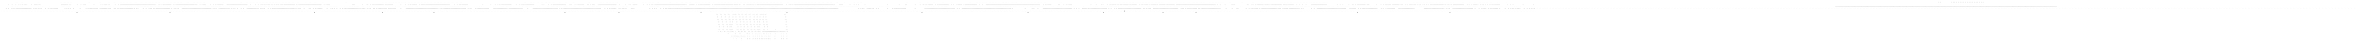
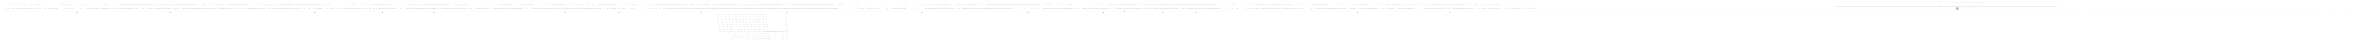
node "( legal robot ( press 1 1 2 4 3 2 4 3 ) )": fillcolor white -> grey
